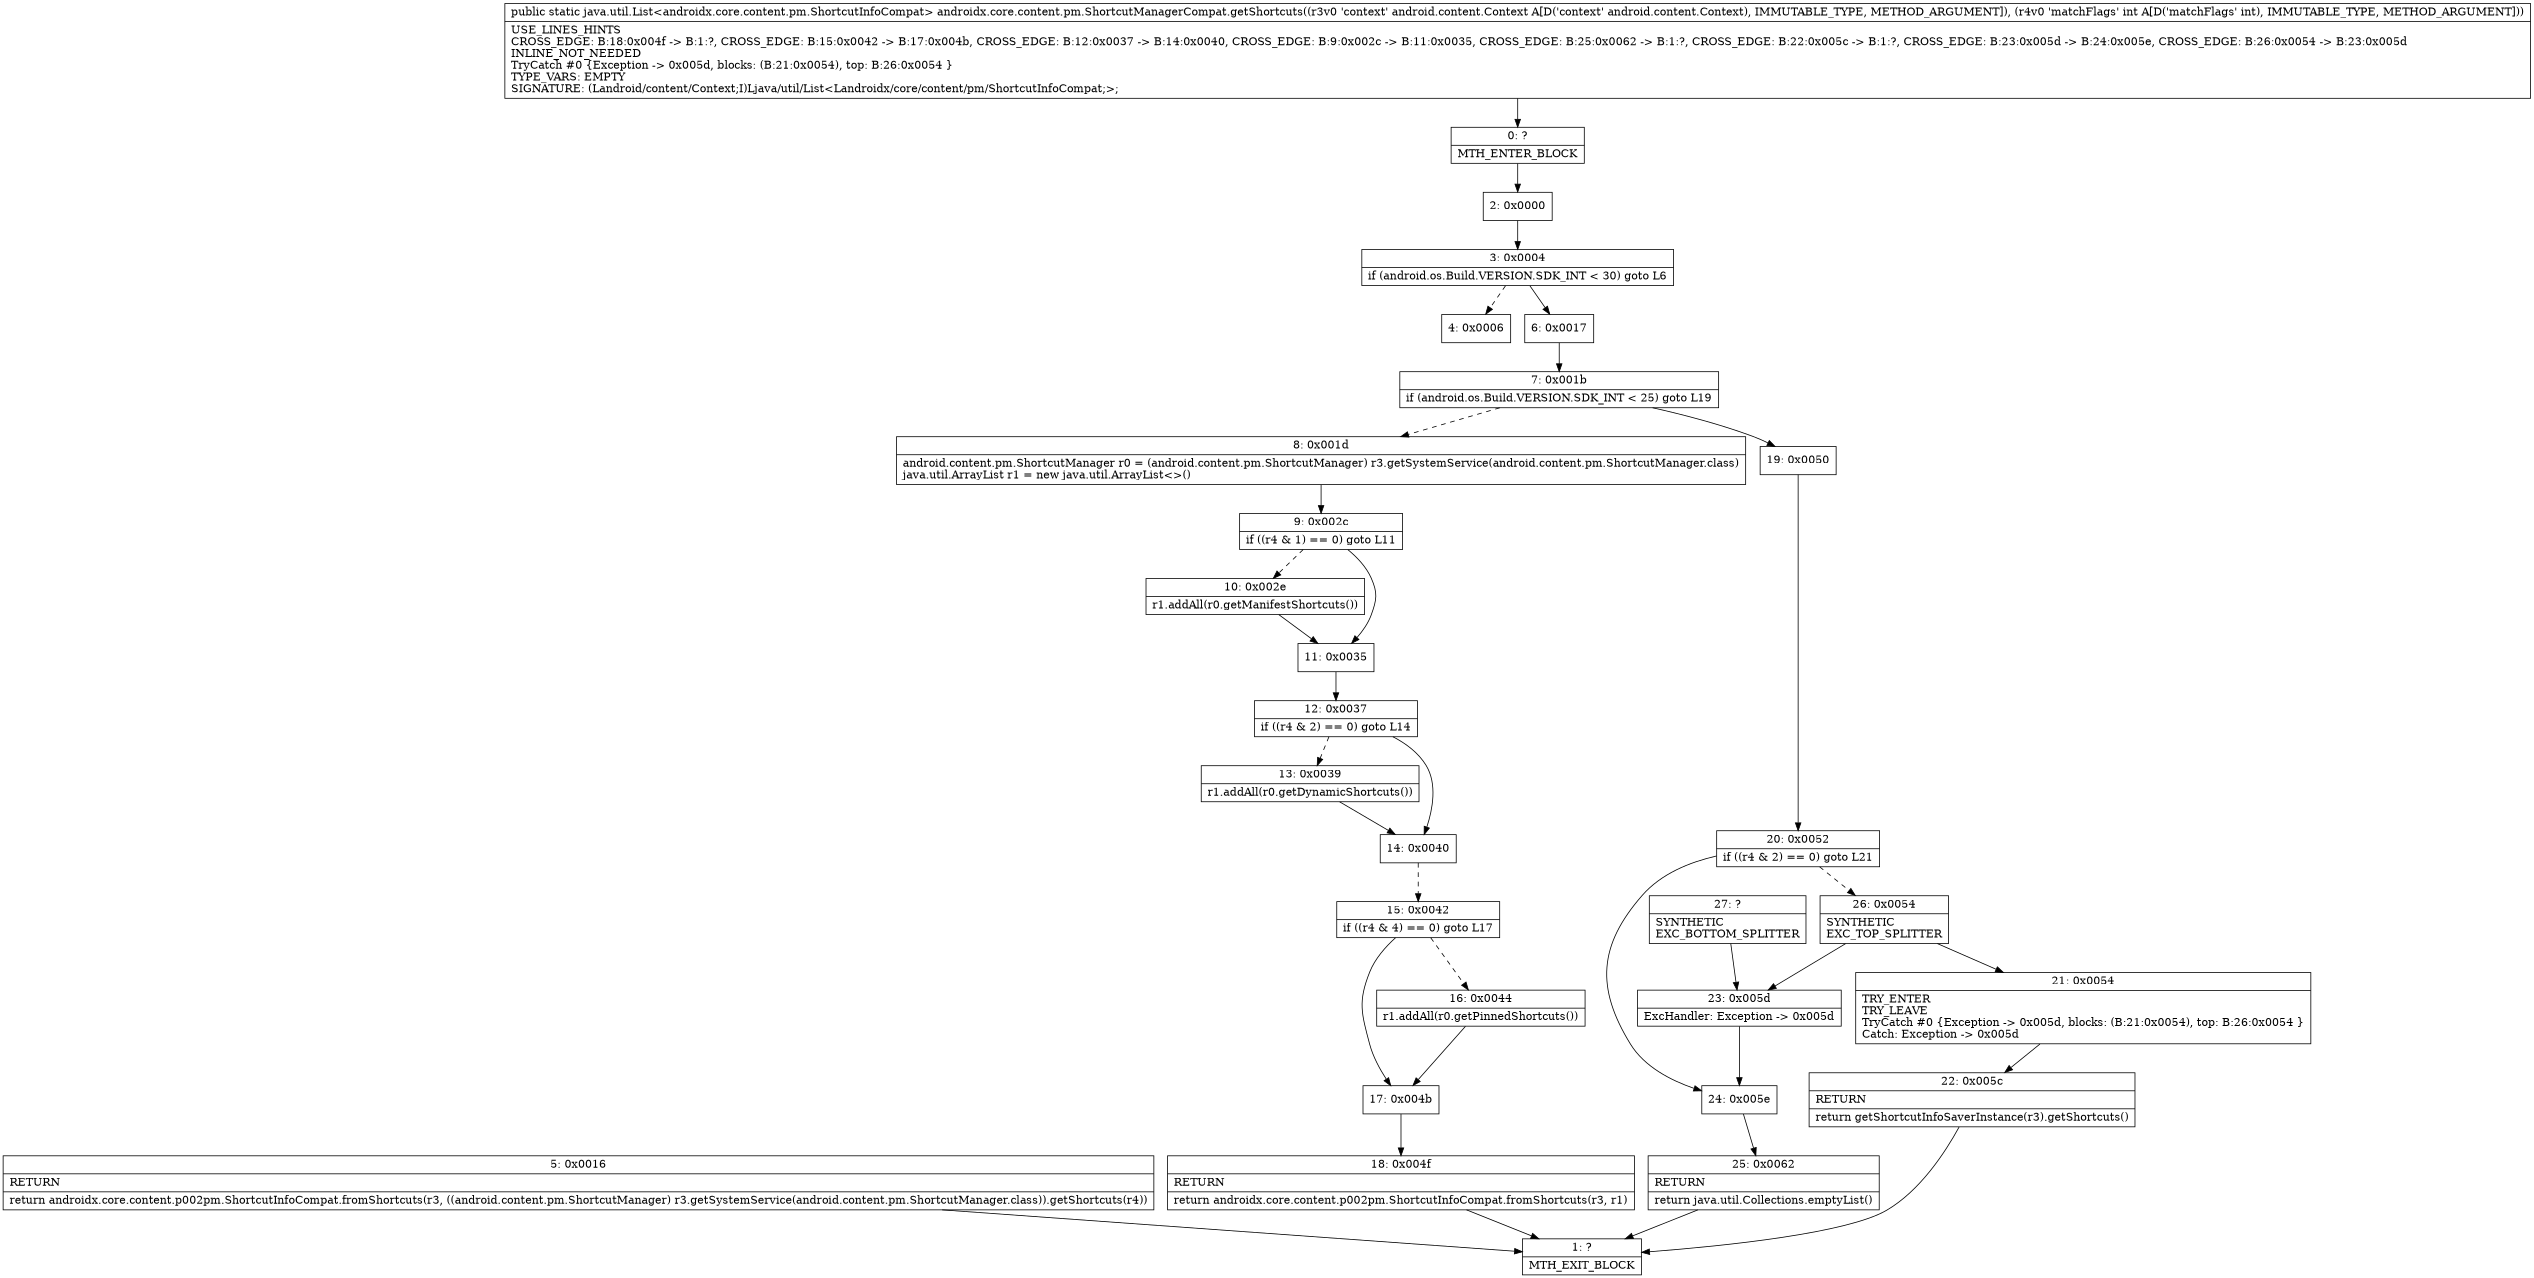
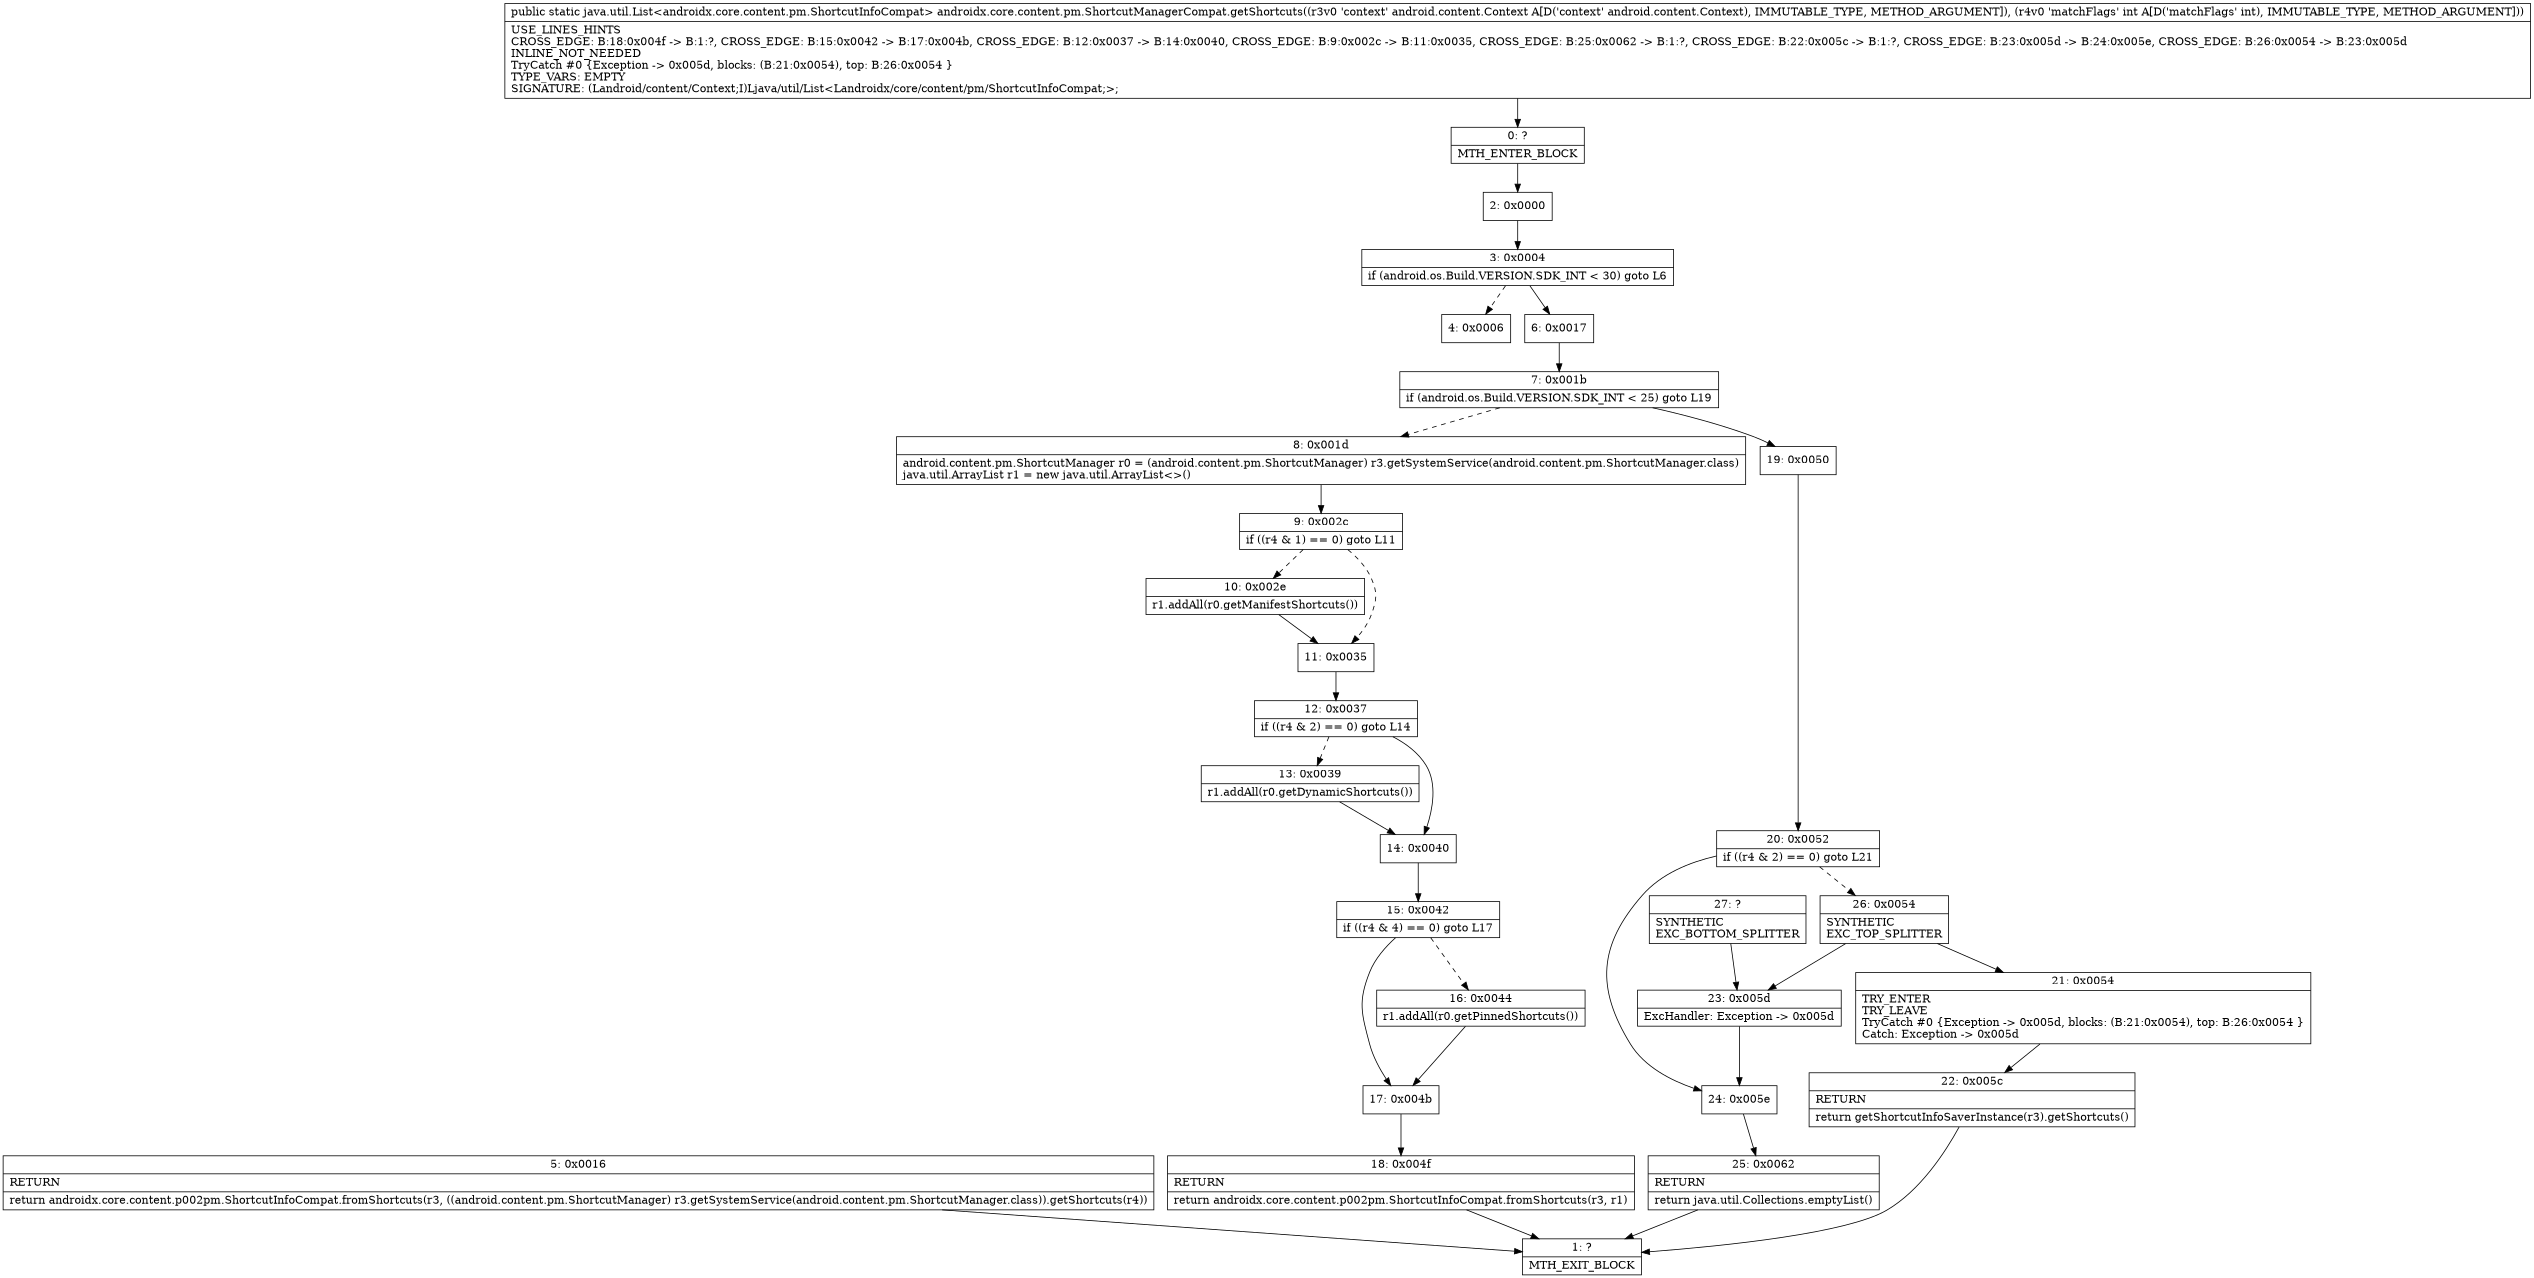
edge "9: 0x002c" -> "11: 0x0035": style solid -> dashed
edge "14: 0x0040" -> "15: 0x0042": style dashed -> solid
